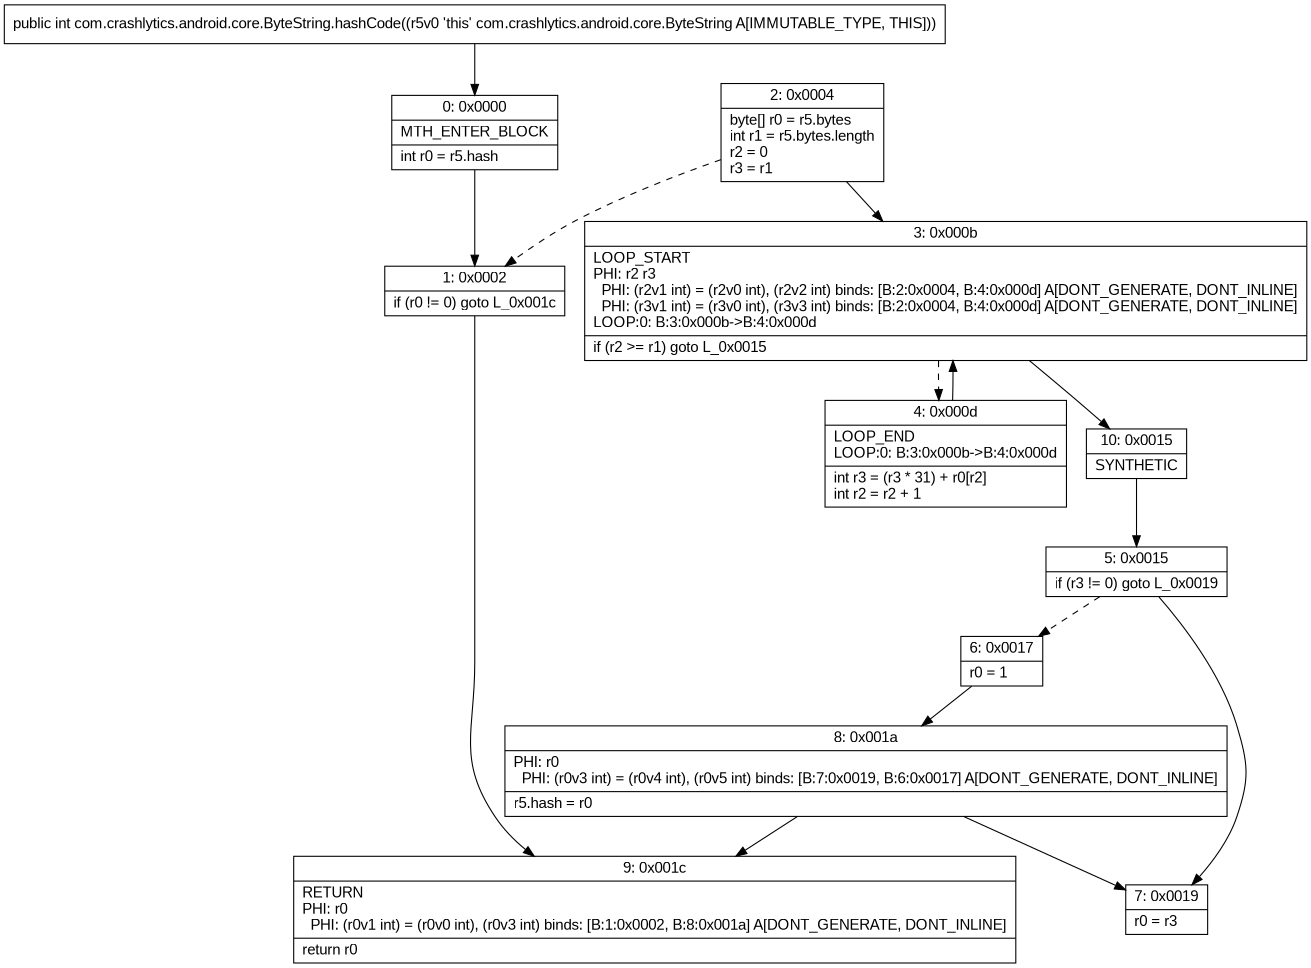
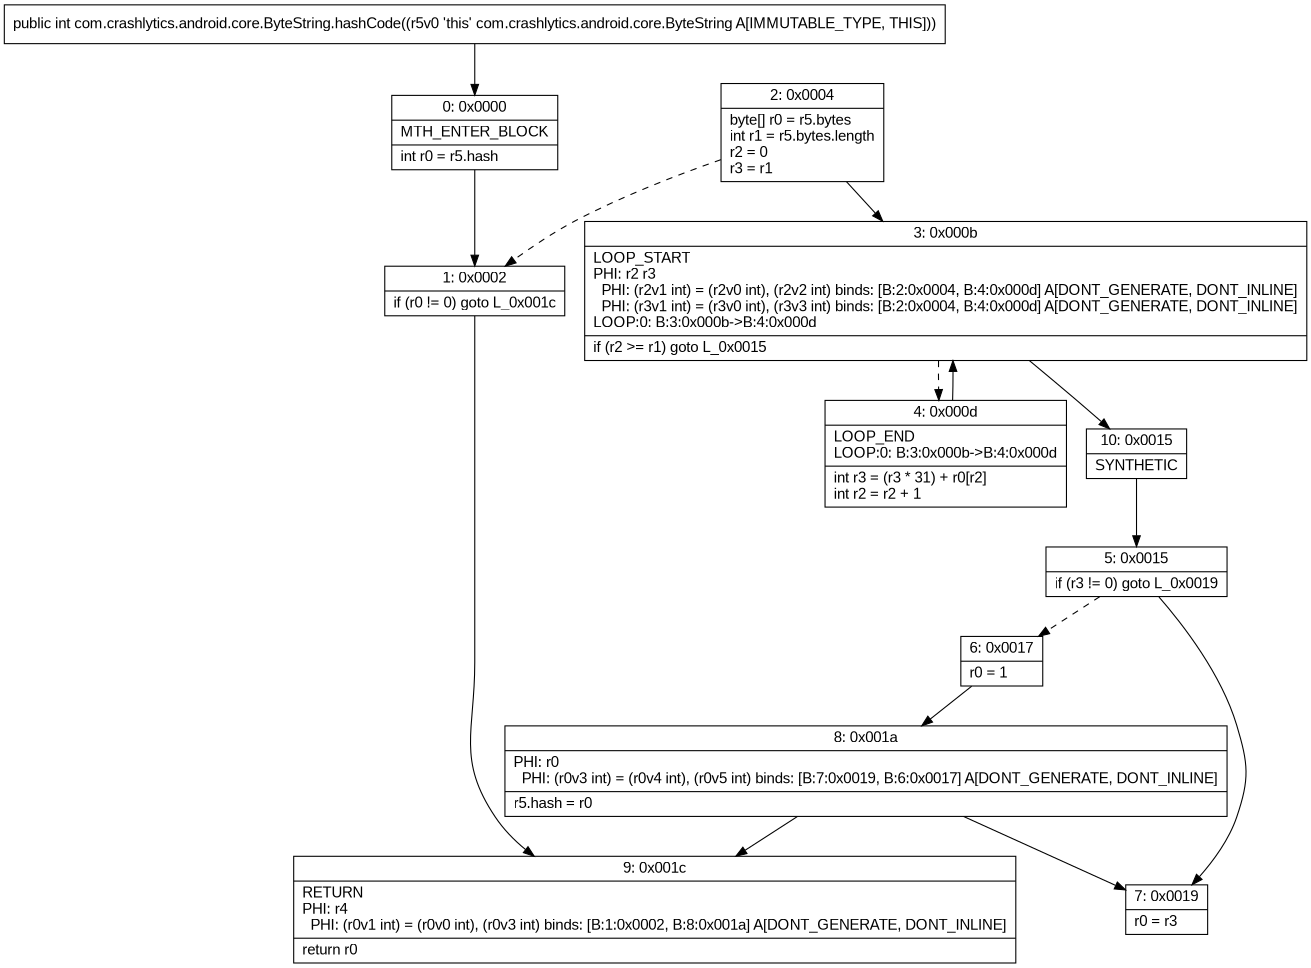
node "9: 0x001c": text "PHI: r0" -> "PHI: r4"
